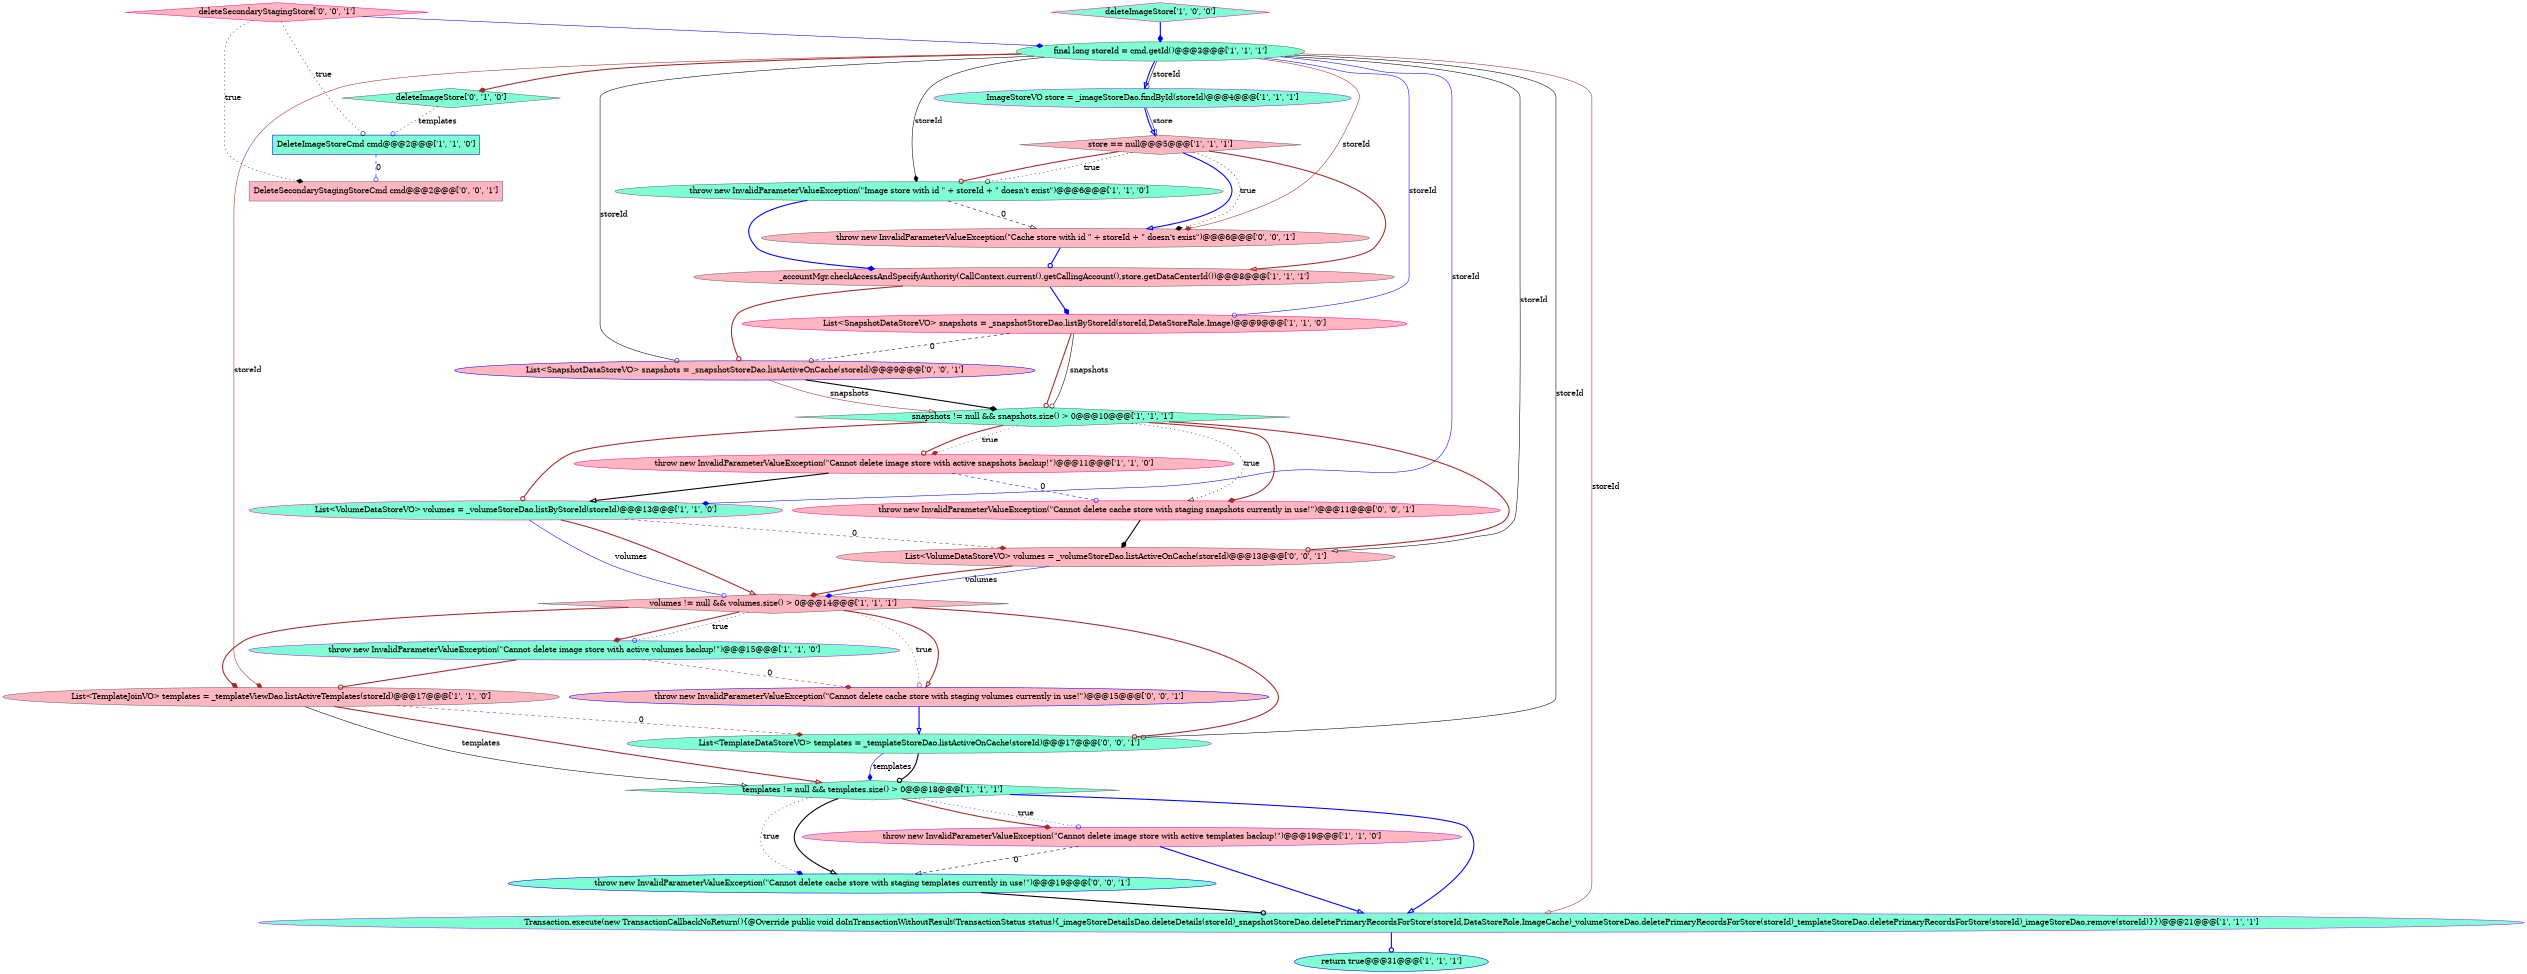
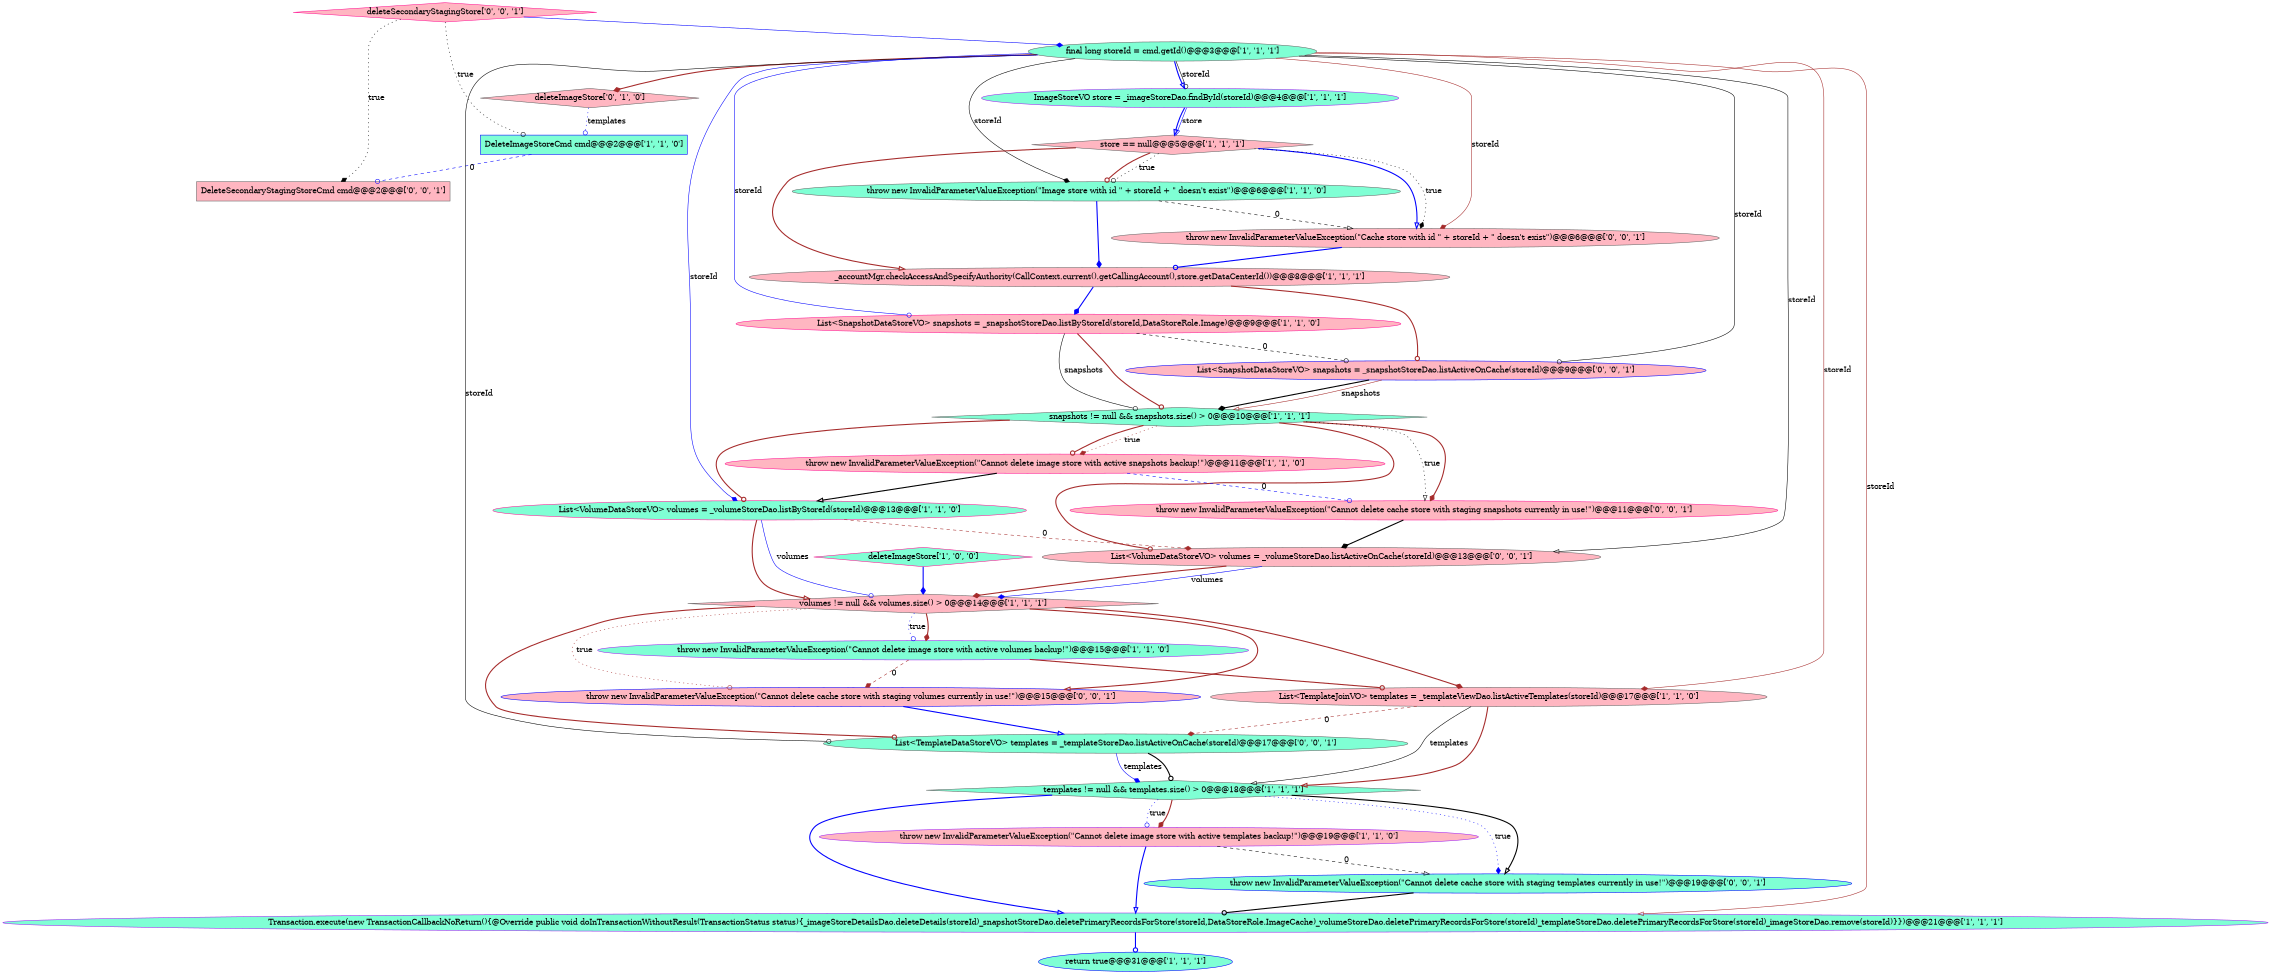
edge "deleteImageStore['1', '0', '0']" -> "final long storeId = cmd.getId()@@@3@@@['1', '1', '1']": now "deleteImageStore['1', '0', '0']" -> "volumes != null && volumes.size() > 0@@@14@@@['1', '1', '1']"
node "deleteImageStore['0', '1', '0']": fillcolor aquamarine -> lightpink
